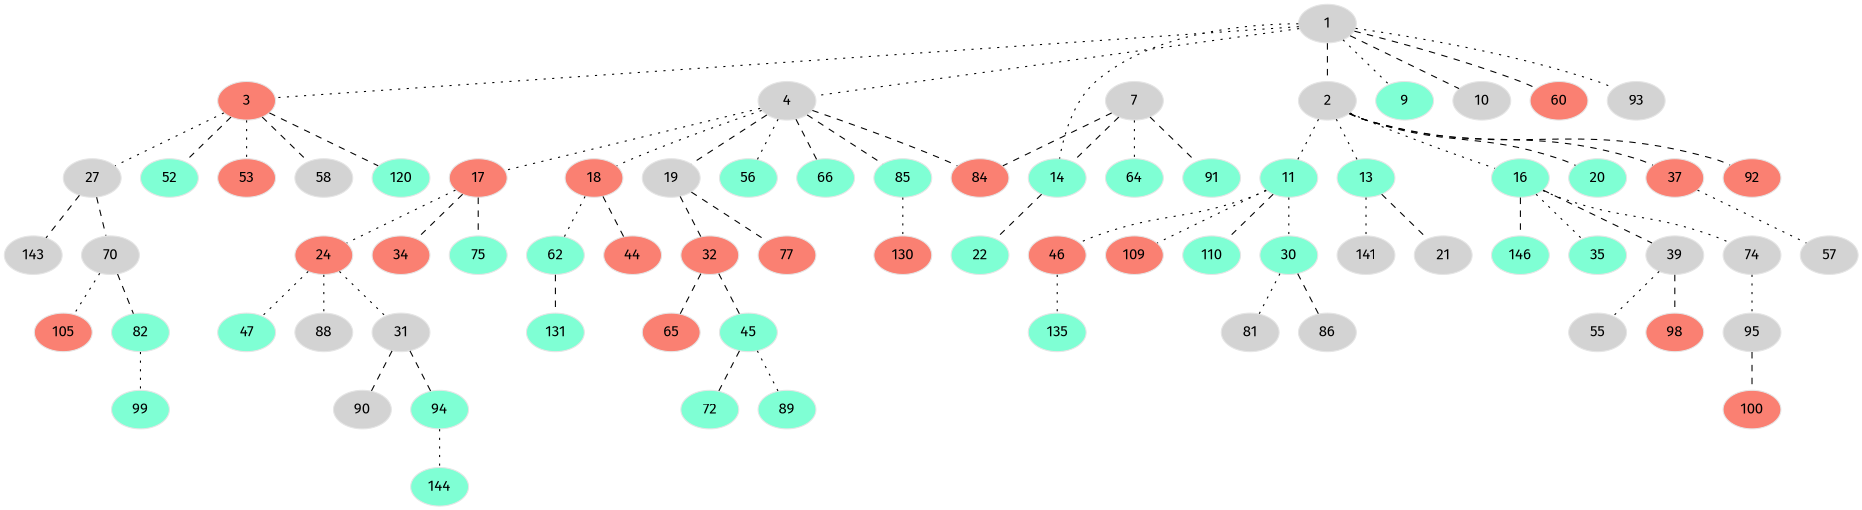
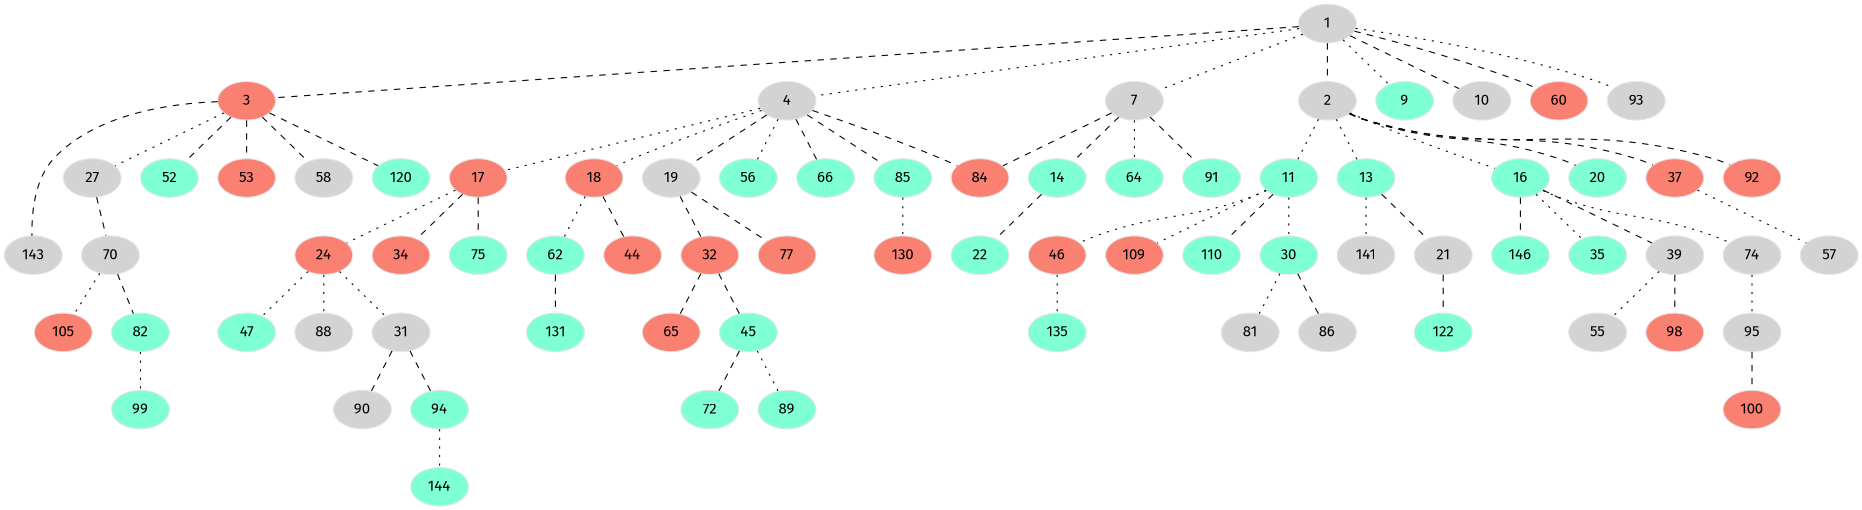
edge "1" -- "14": now "1" -- "7"
edge "1" -- "3": style dotted -> dashed
edge "3" -- "53": style dotted -> dashed
edge "27" -- "143": now "3" -- "143"
node "122": added
